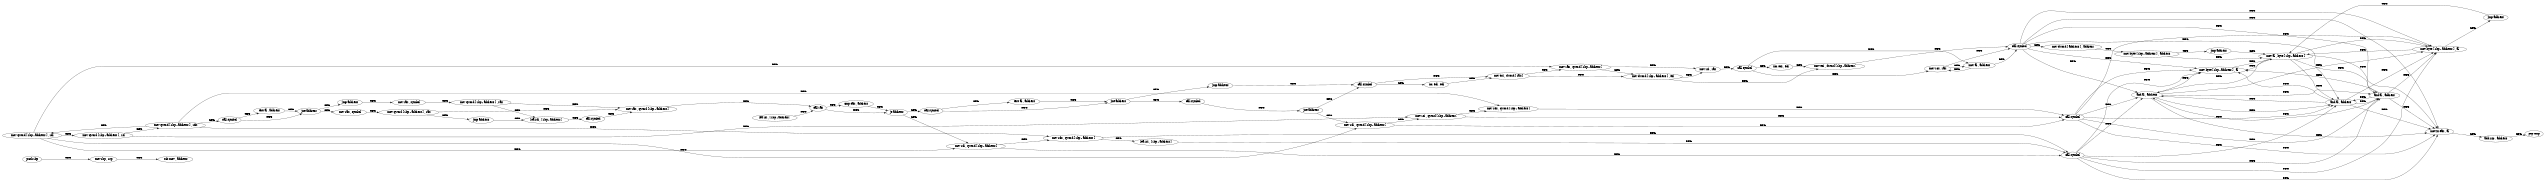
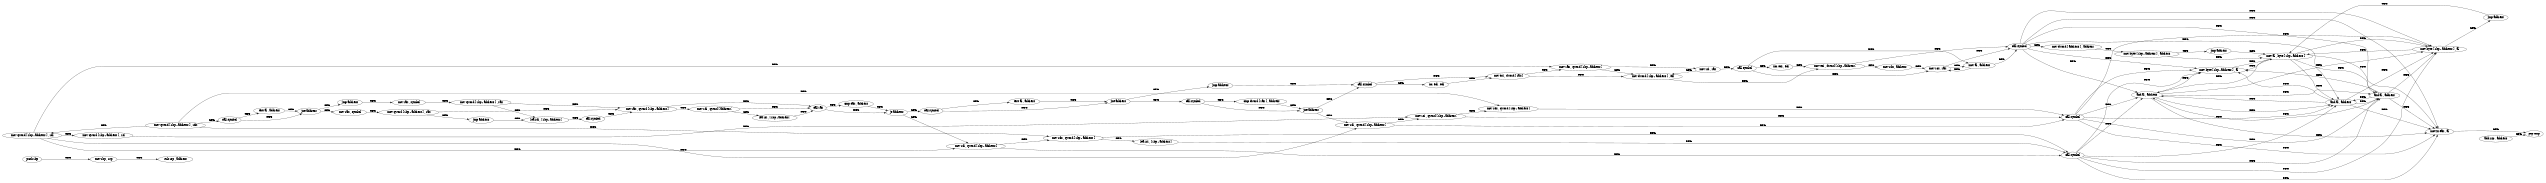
node "mov rdx , address": added
edge "mov dword [ rbp - address ] , esi" -> "mov rsi , rax": reversed
node "cmp dword [ rax ] , address": added
node "mov rdi , qword [ address ]": added
edge "mov qword [ rbp - address ] , rsi" -> "mov qword [ rbp - address ] , rdx": removed, label "CFG"
edge "movzx eax , al" -> "add rsp , address": now "movzx eax , al" -> "pop cmp"
node "sub mov , address": label "sub mov , address" -> "sub rsp , address"
